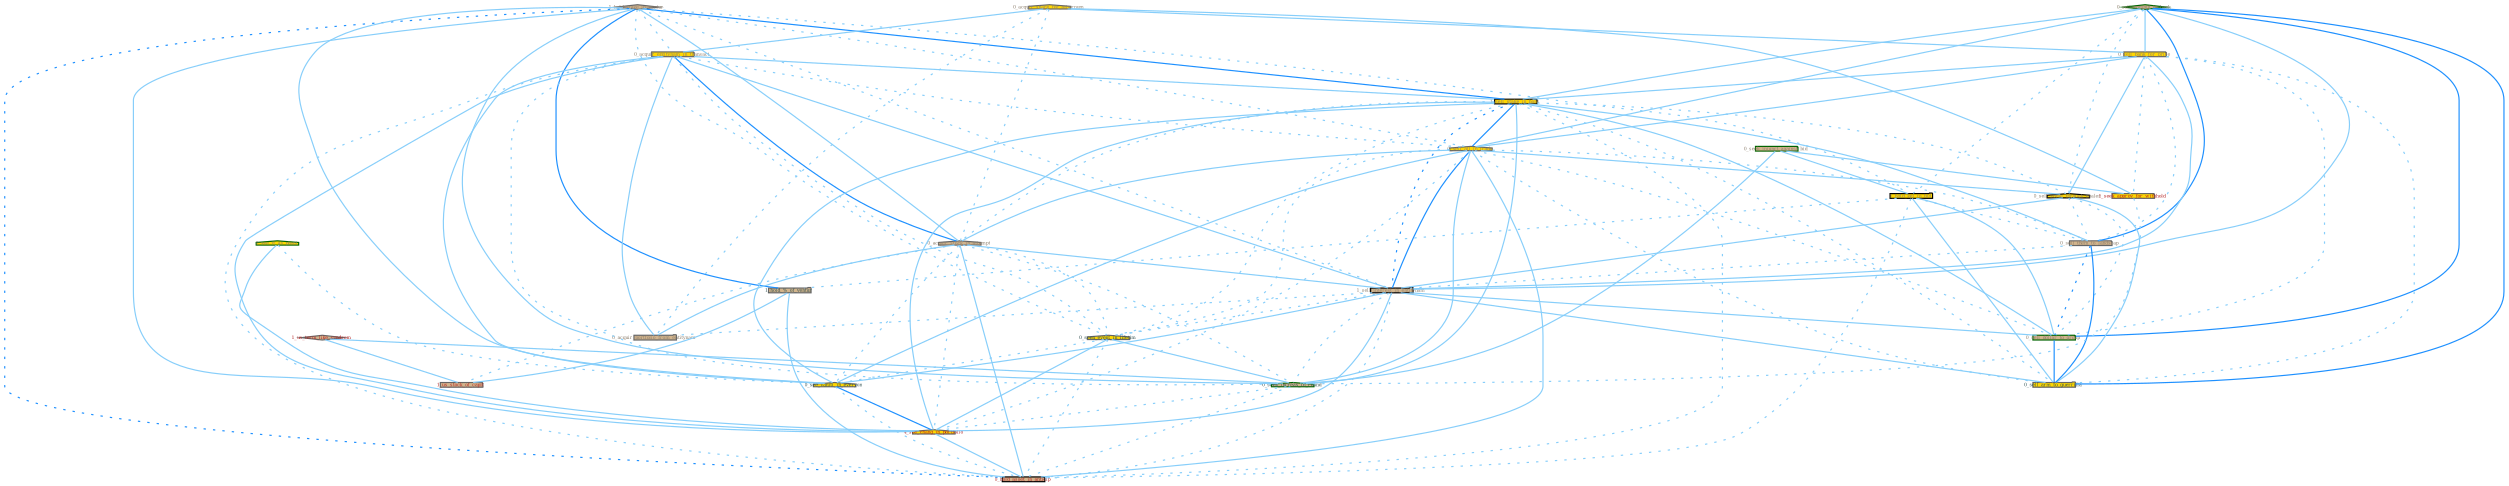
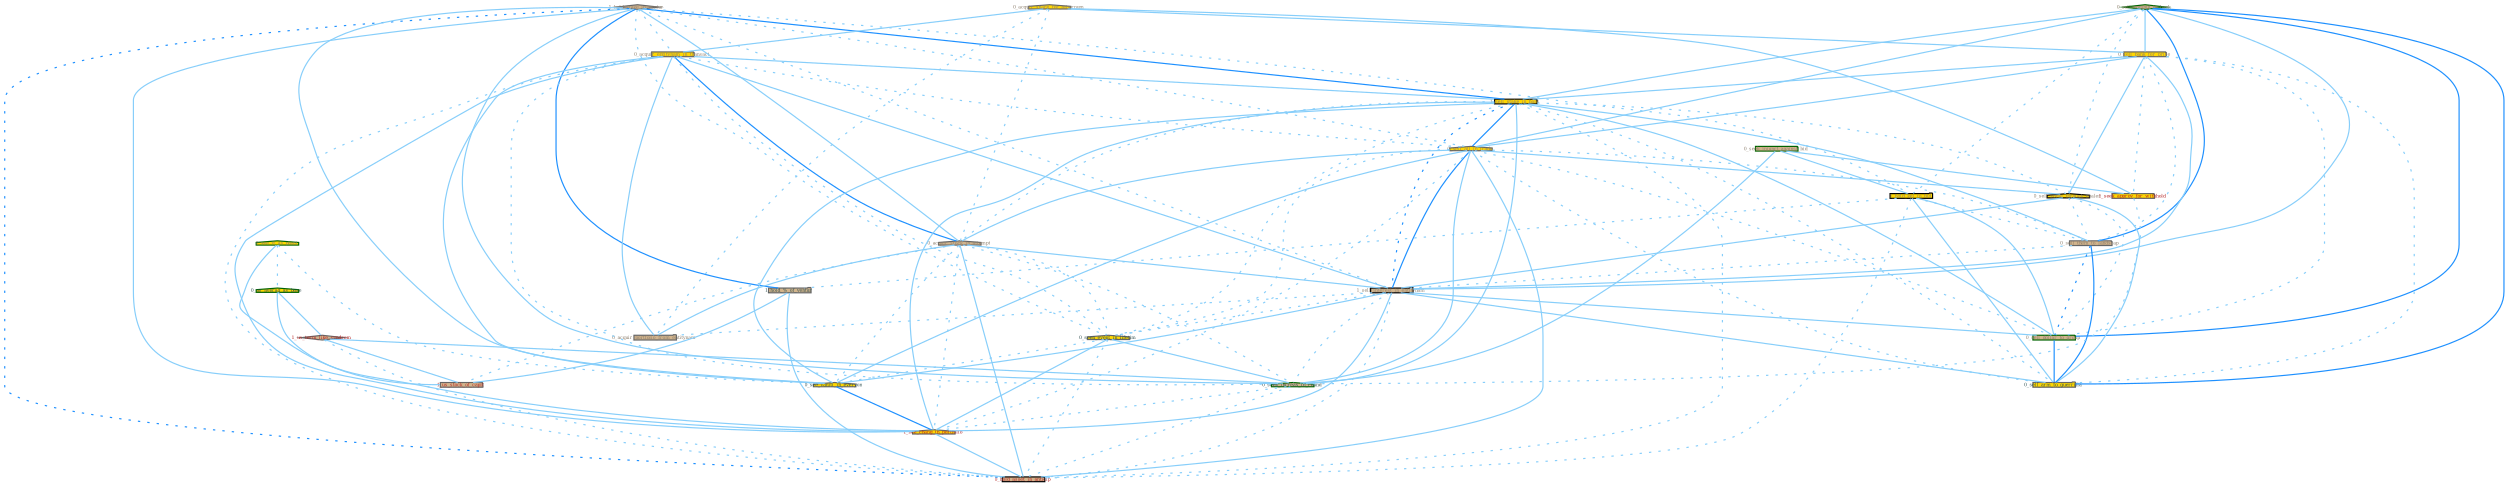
node "0_us_averag_as_base": added
node "4_see_chang_in_portfolio": label "4_see_chang_in_portfolio" -> "1_see_chang_in_portfolio"
edge "0_see_vaniti_in_everyon" -- "0_hold_asset_in_anticip": now "1_us_term_like_syndrom" -- "0_hold_asset_in_anticip"
